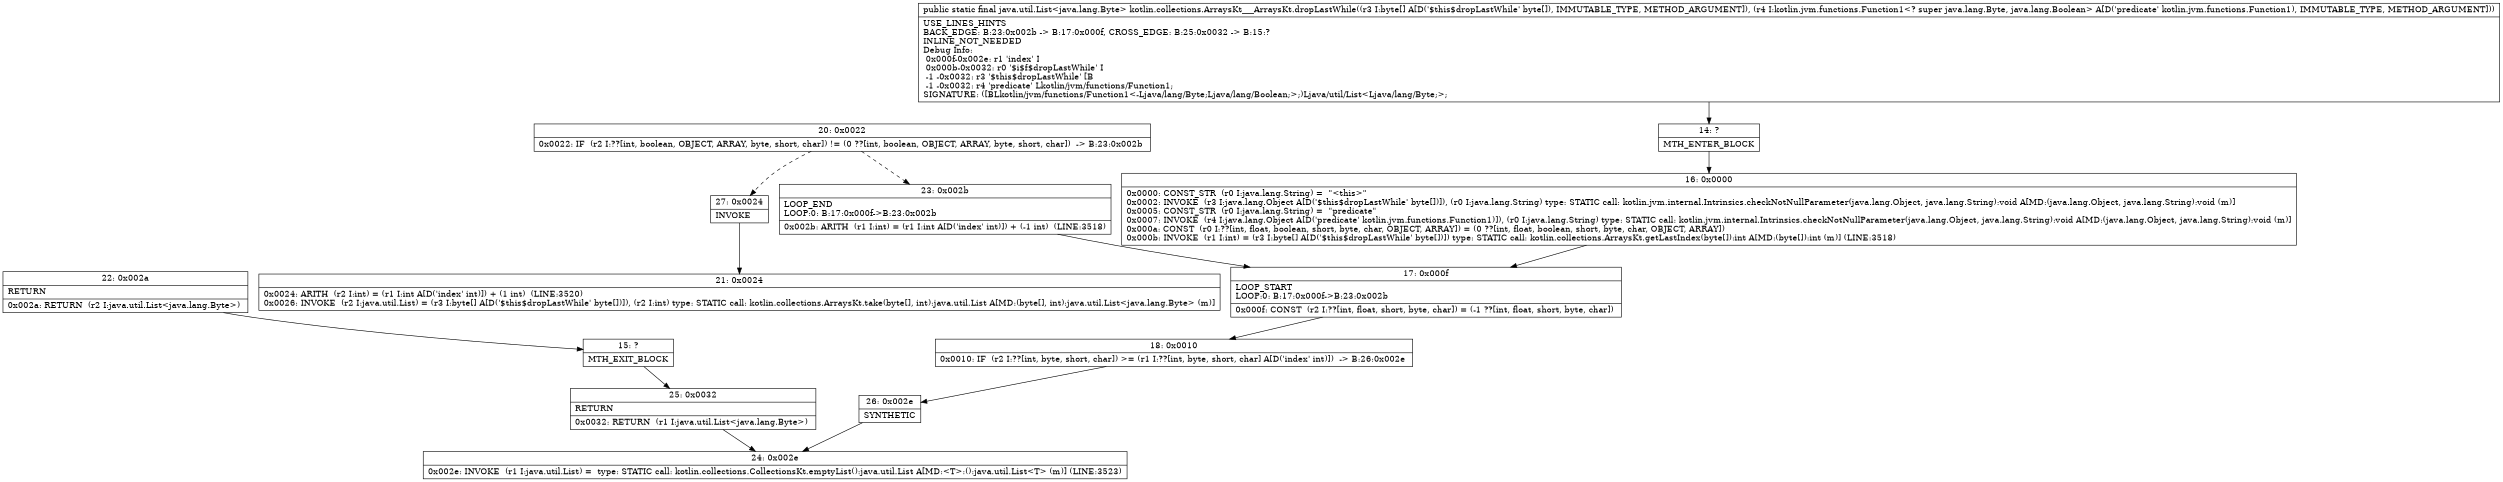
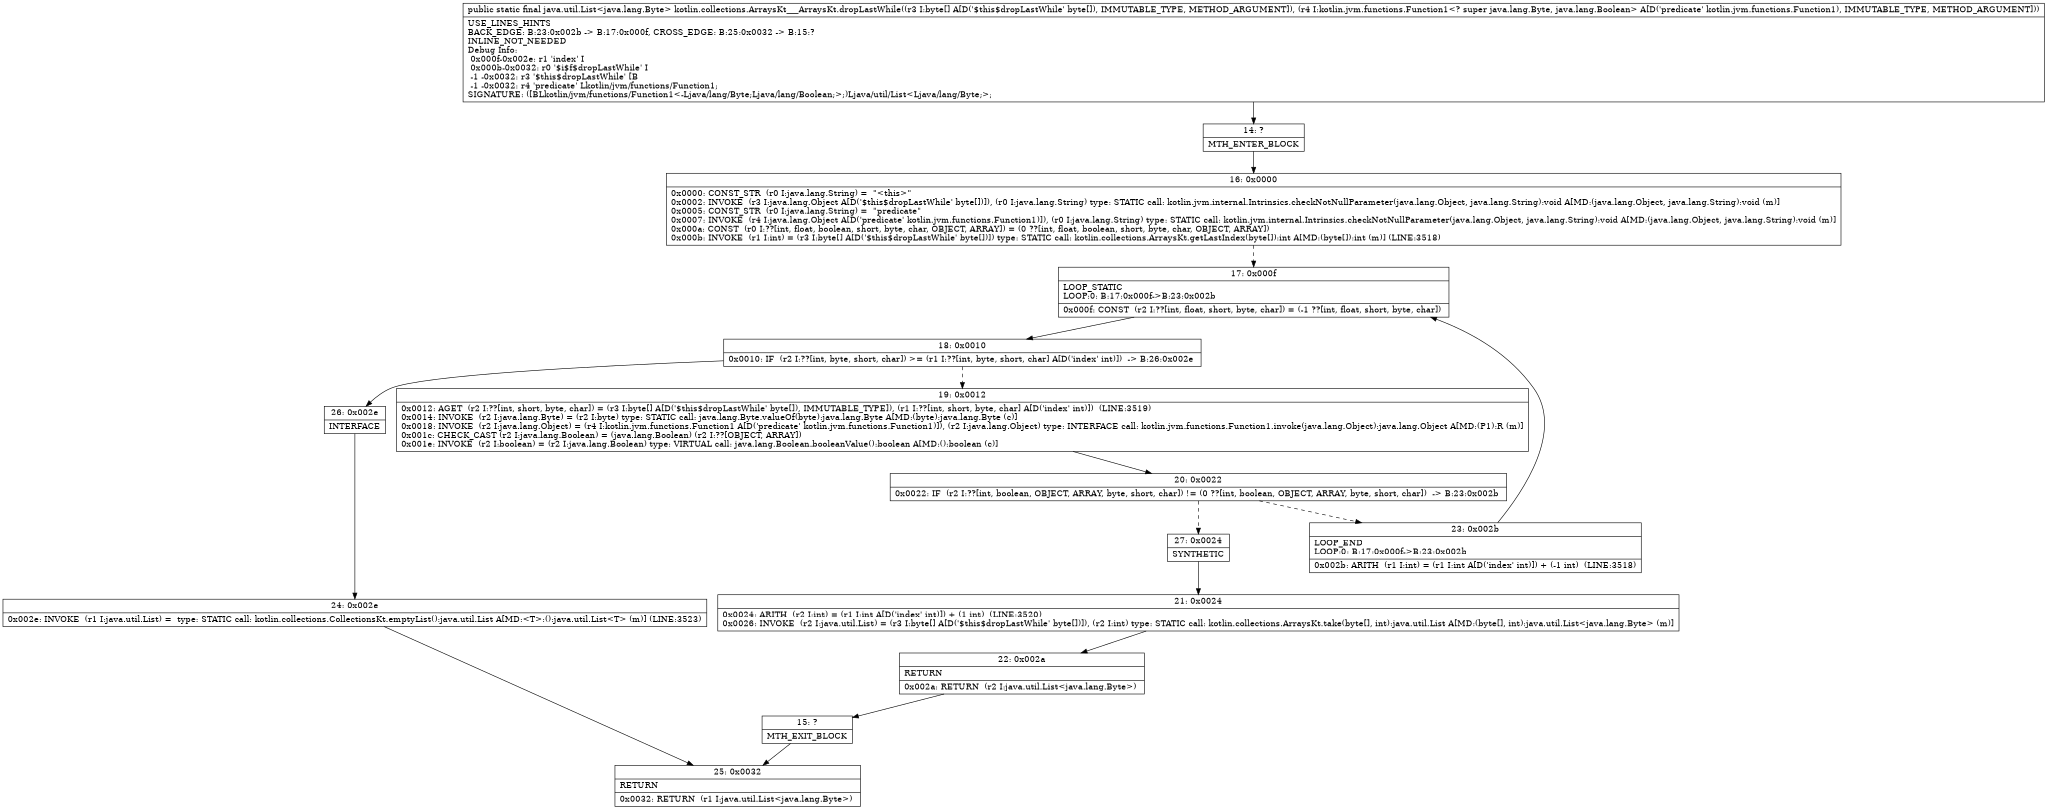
node "27: 0x0024": text "INVOKE" -> "SYNTHETIC"
edge "16: 0x0000" -> "17: 0x000f": style solid -> dashed
node "17: 0x000f": text "LOOP_START" -> "LOOP_STATIC"
node "26: 0x002e": text "SYNTHETIC" -> "INTERFACE"
node "19: 0x0012": added
edge "25: 0x0032" -> "24: 0x002e": reversed
edge "21: 0x0024" -> "22: 0x002a": added
